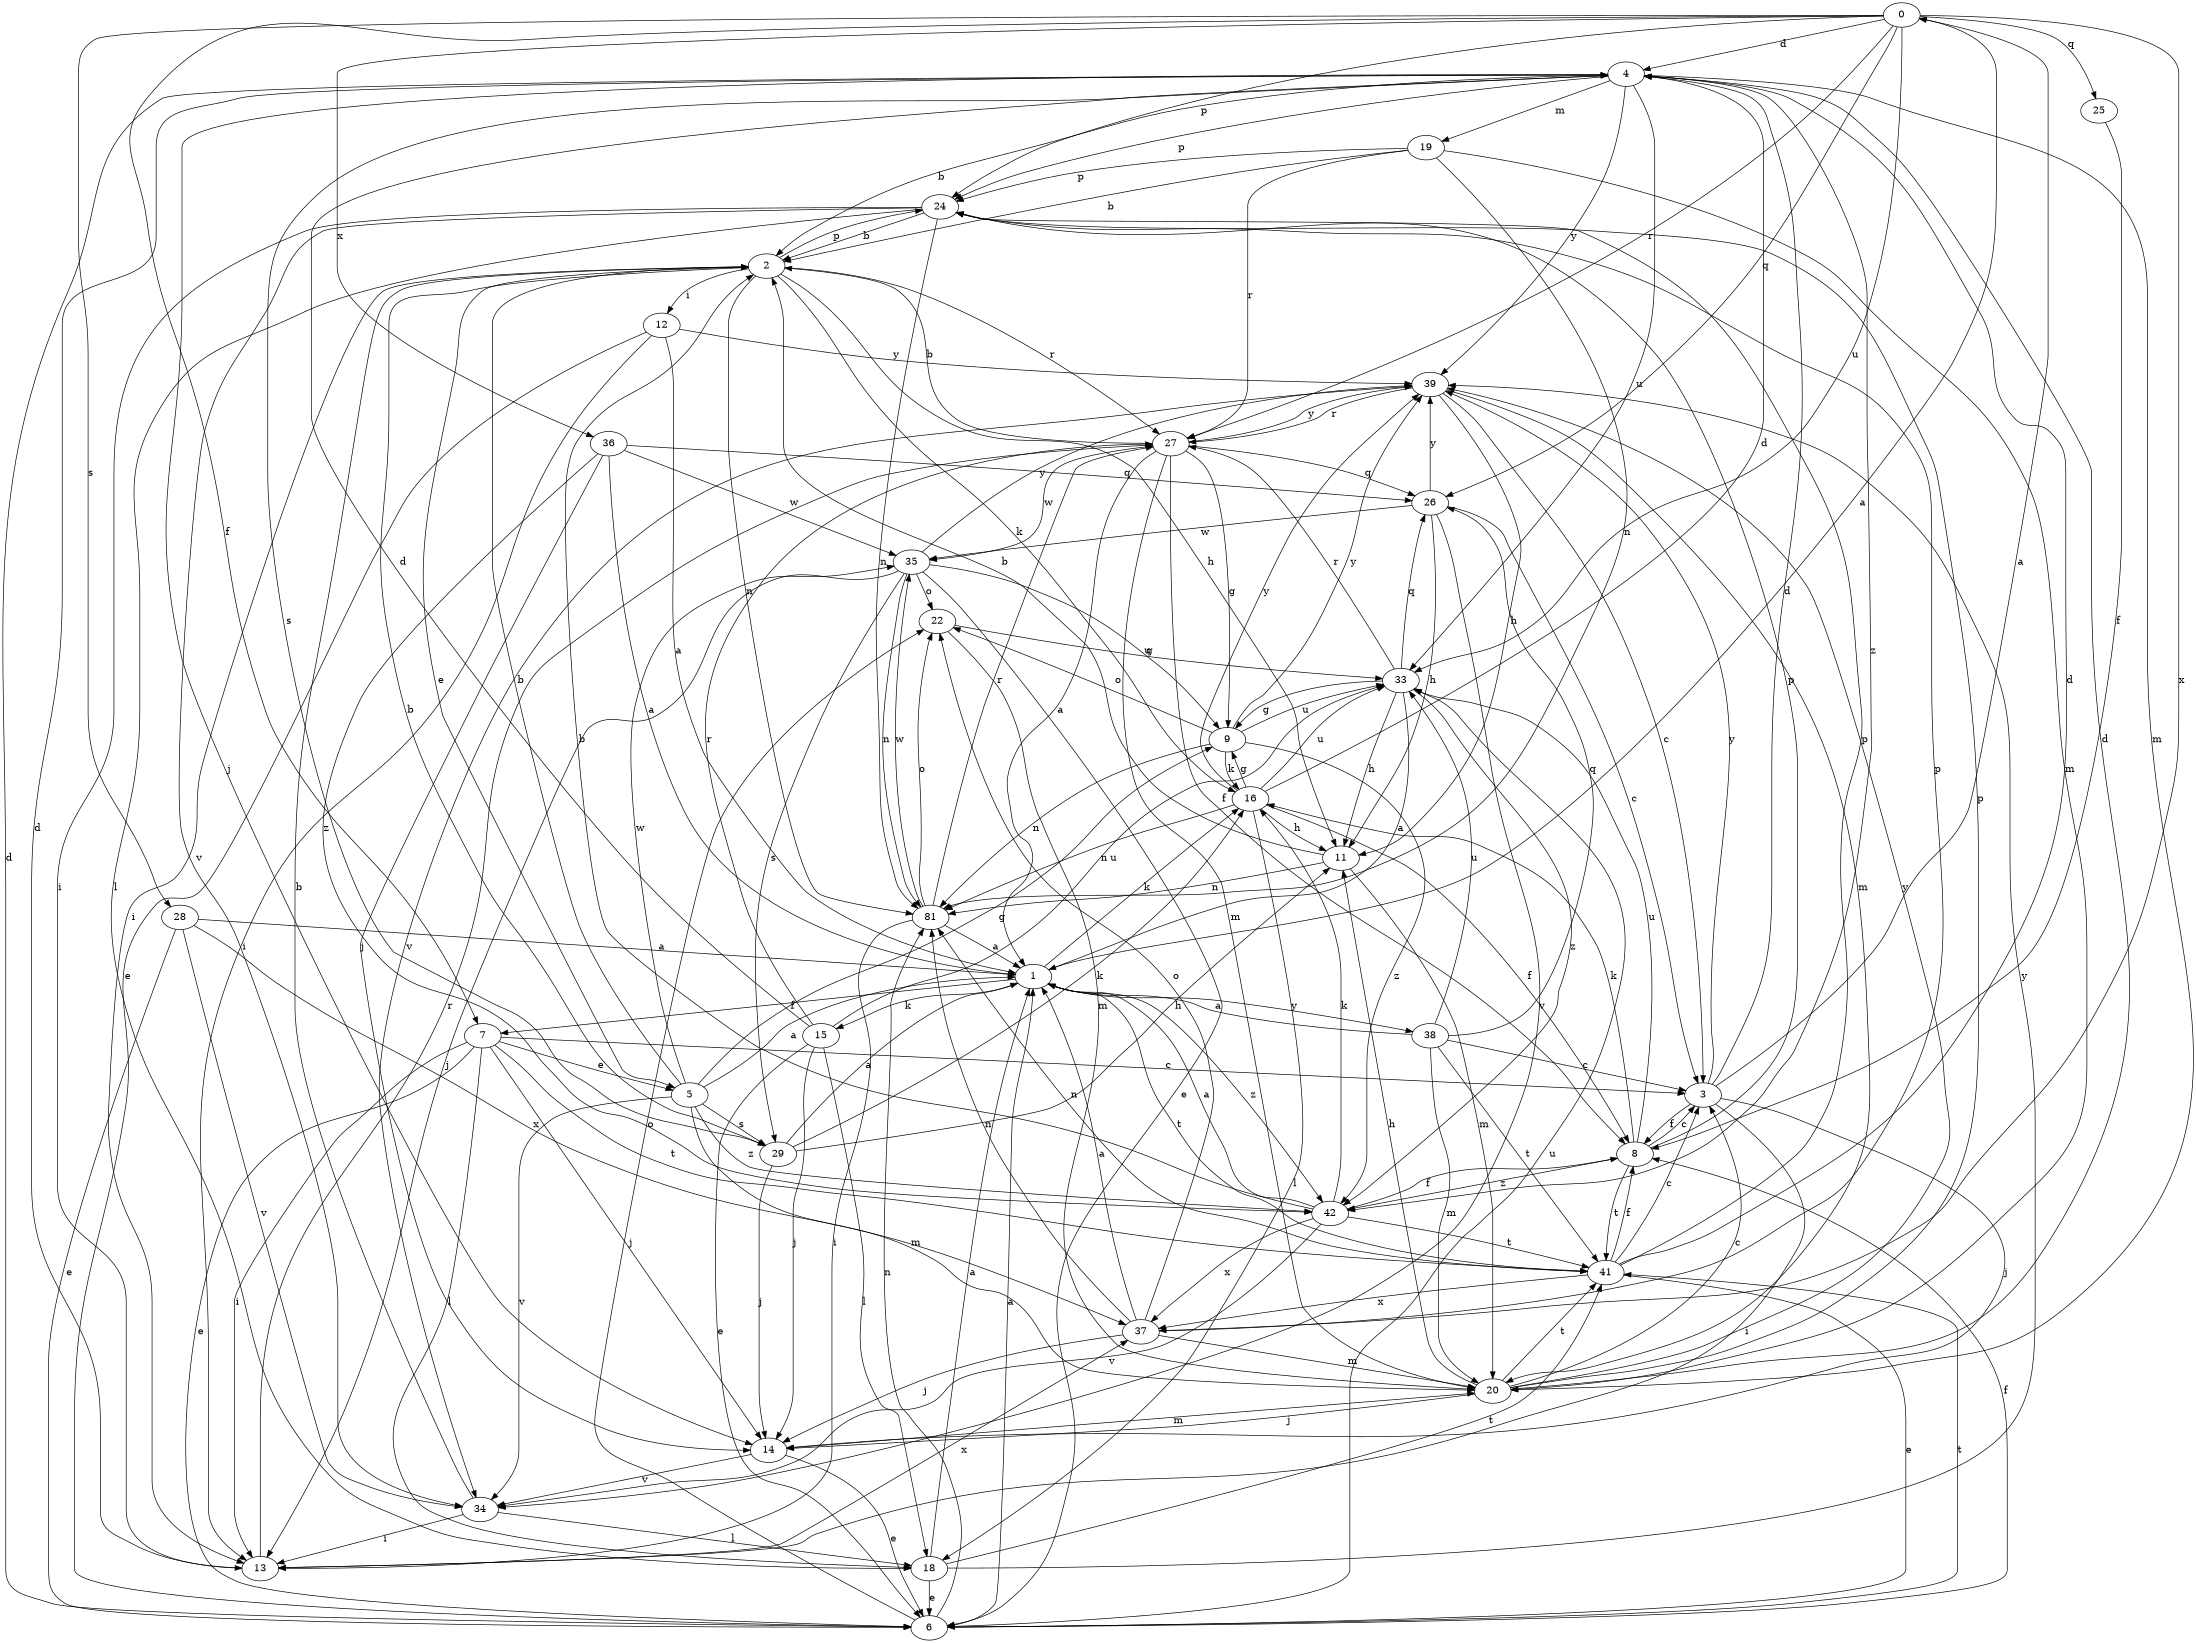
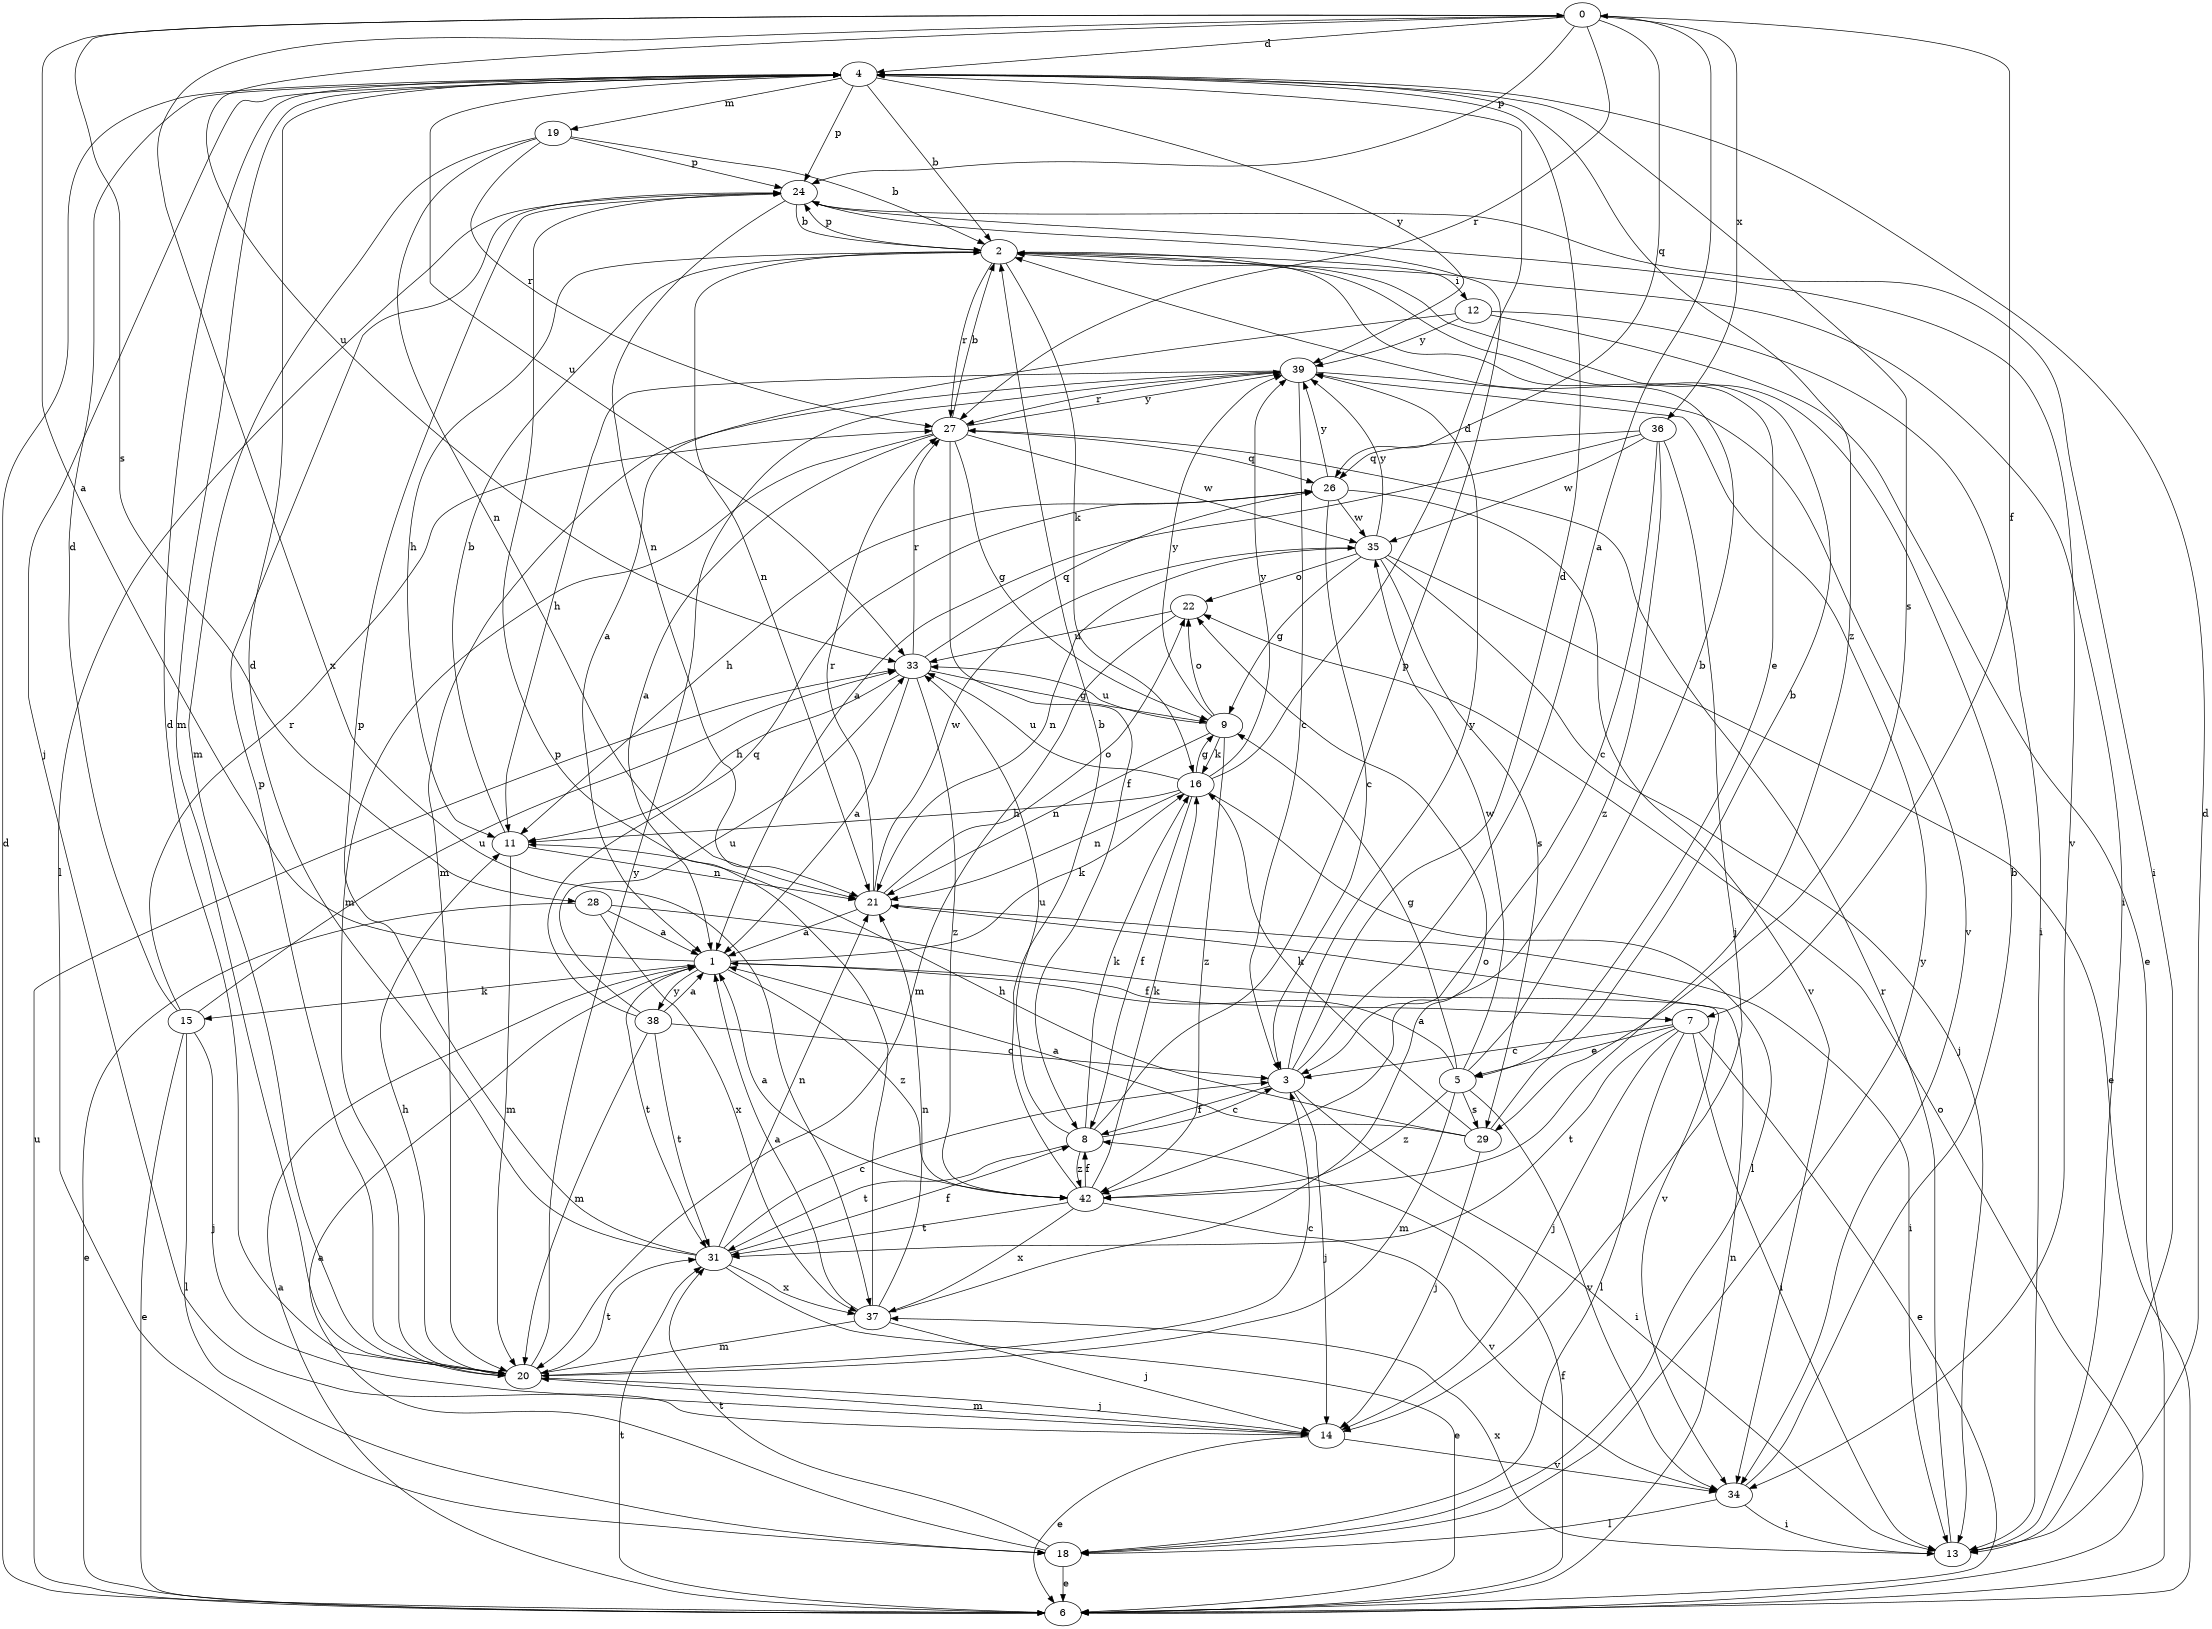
node "25": removed
edge "36" -> "3": added, label "c"
node "81": label "81" -> "21"
node "41": label "41" -> "31"
